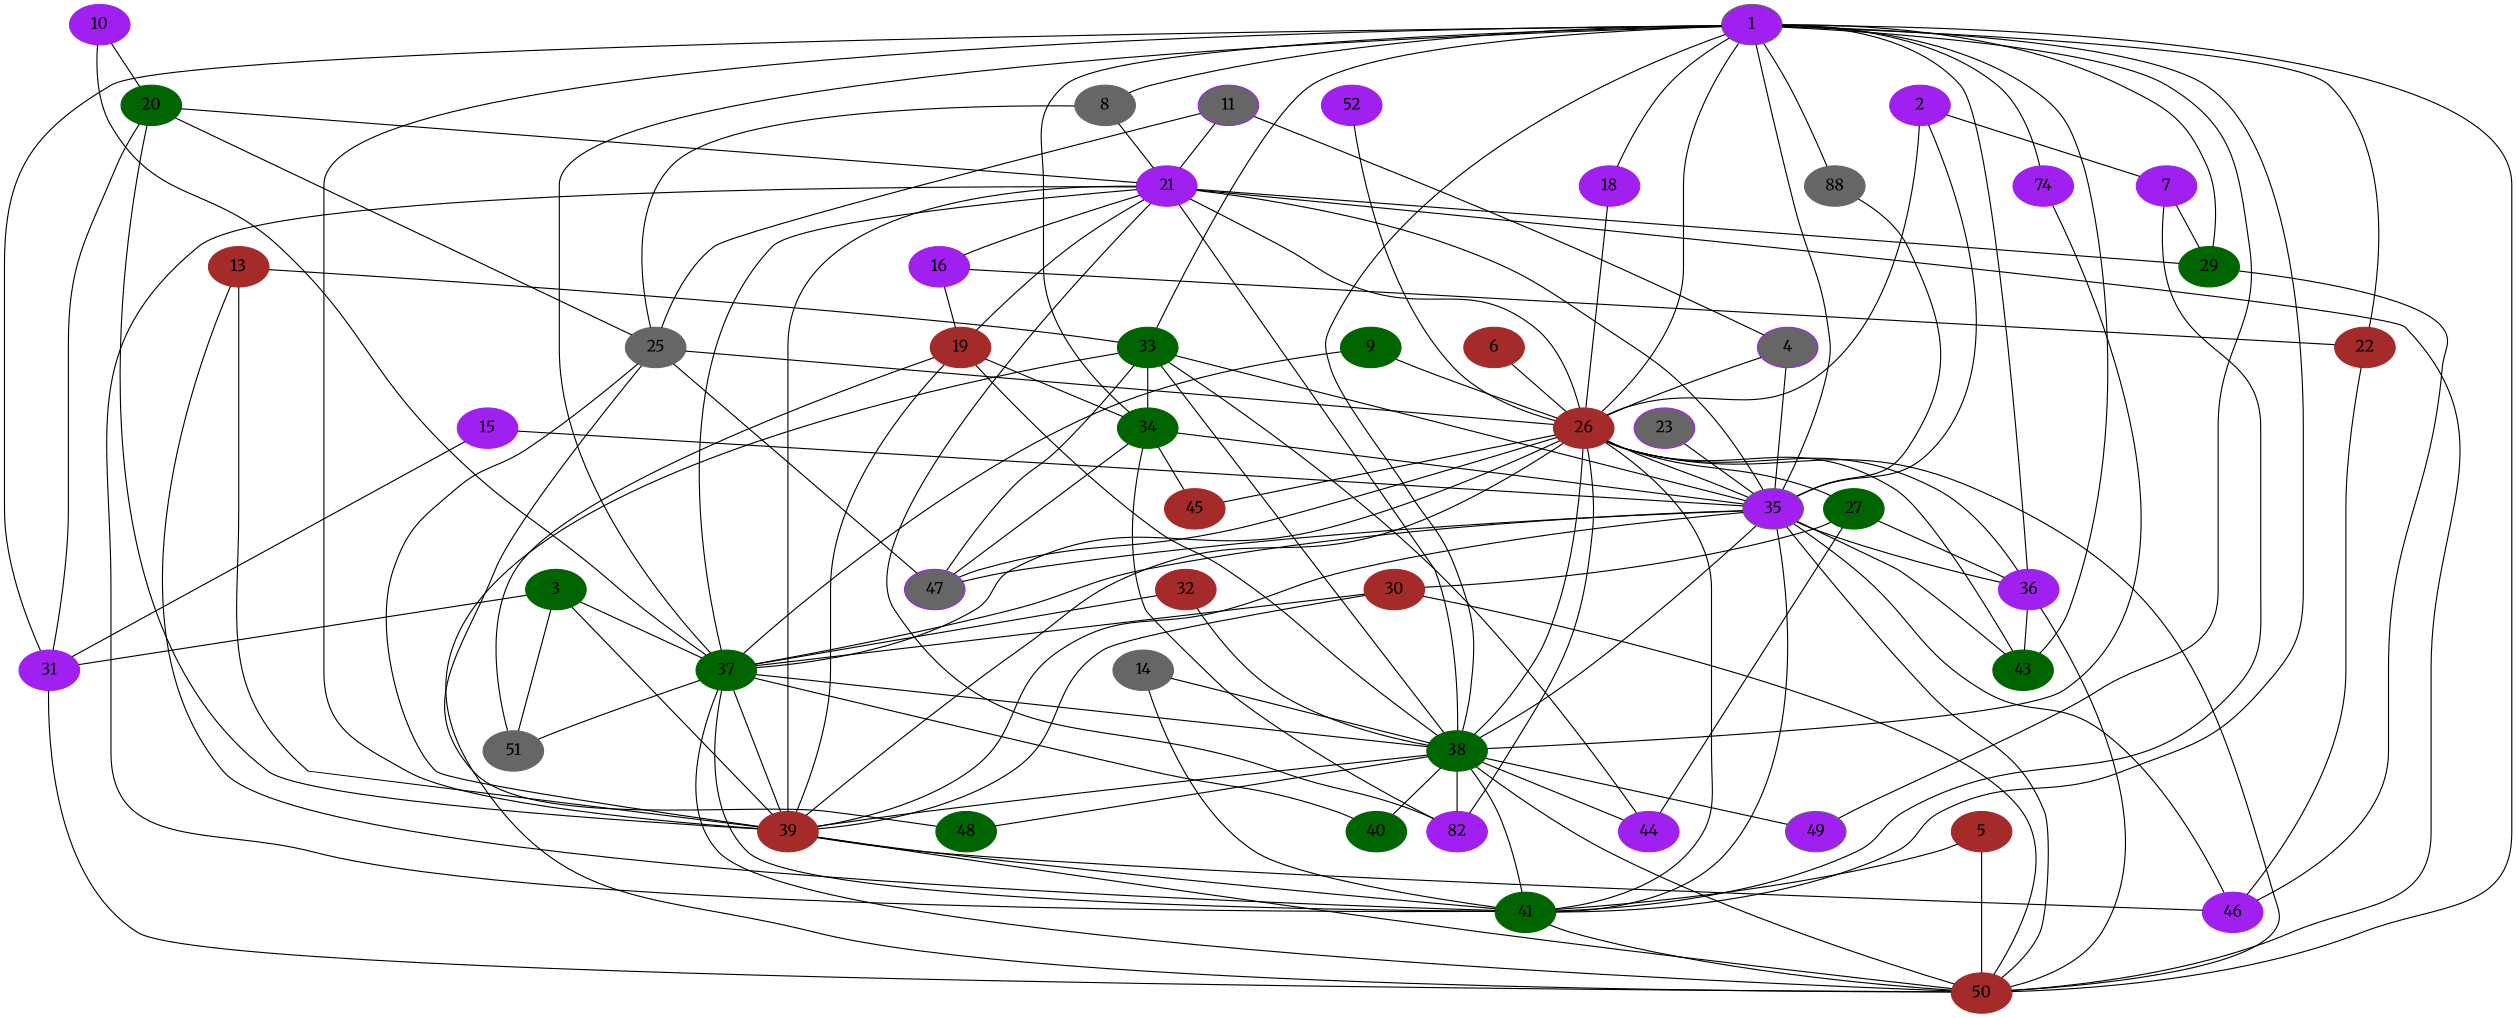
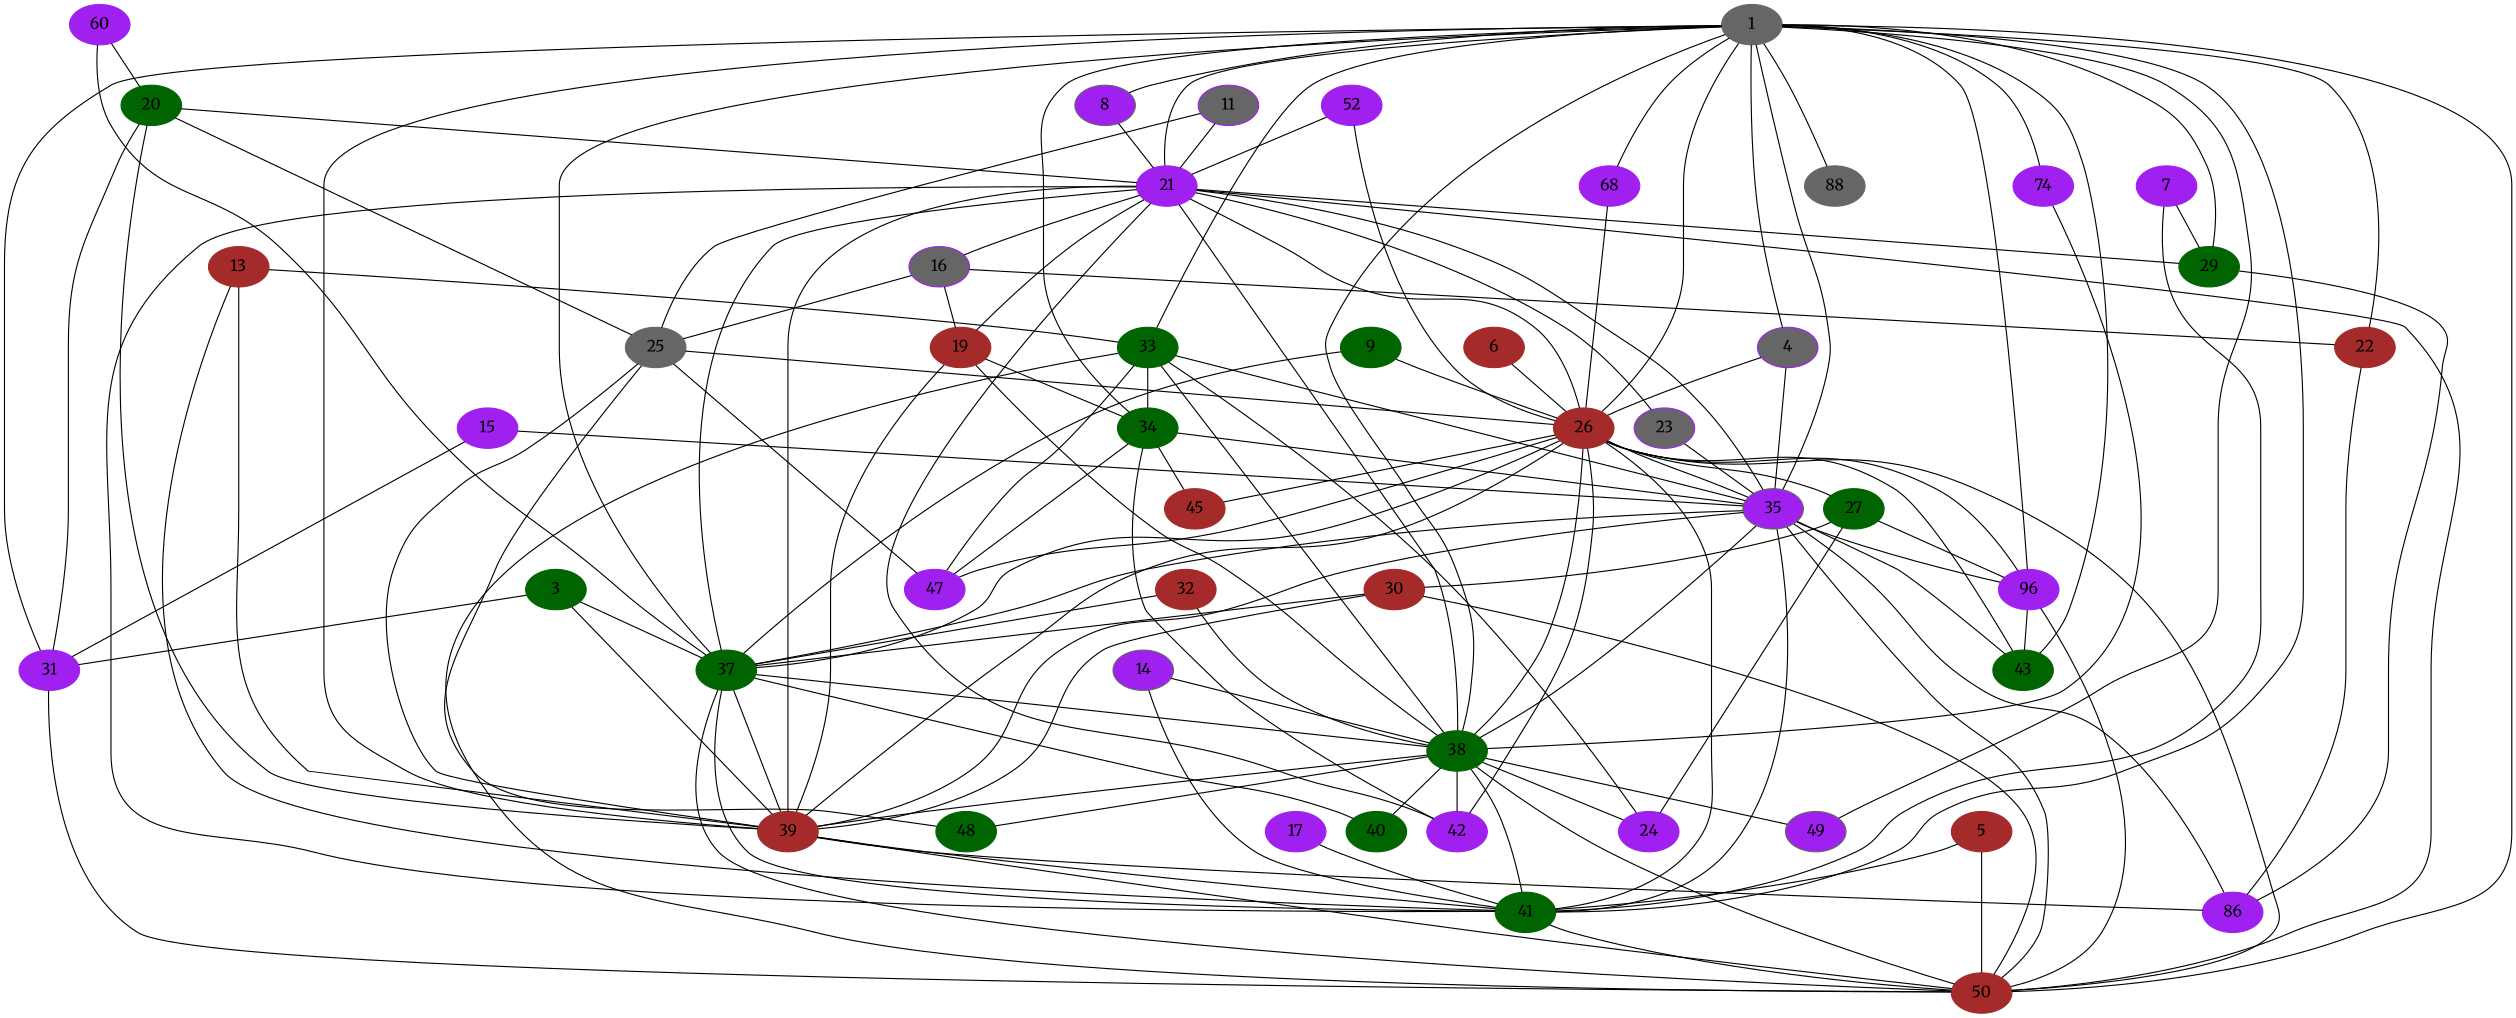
node "10": label "10" -> "60"
node "1": fillcolor purple -> gray40
edge "1" -- "21": added
node "8": fillcolor gray40 -> purple
node "2": removed
edge "8" -- "25": now "16" -- "25"
edge "52" -- "21": added
node "18": label "18" -> "68"
edge "11" -- "4": now "1" -- "4"
edge "21" -- "23": added
node "16": fillcolor purple -> gray40
edge "88" -- "35": removed
edge "35" -- "47": removed
node "47": fillcolor gray40 -> purple
node "36": label "36" -> "96"
node "14": fillcolor gray40 -> purple
node "51": removed
node "17": added
node "82": label "82" -> "42"
node "44": label "44" -> "24"
node "46": label "46" -> "86"
